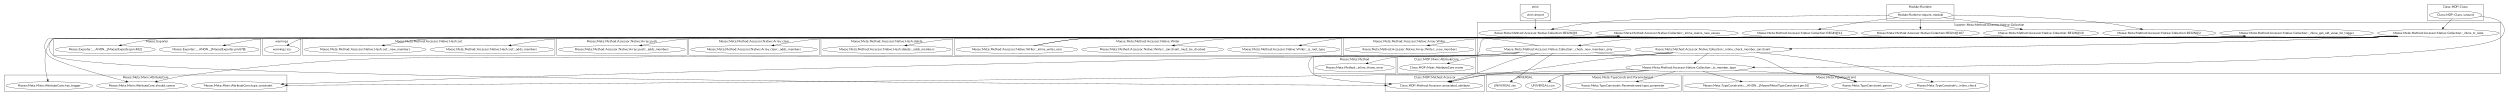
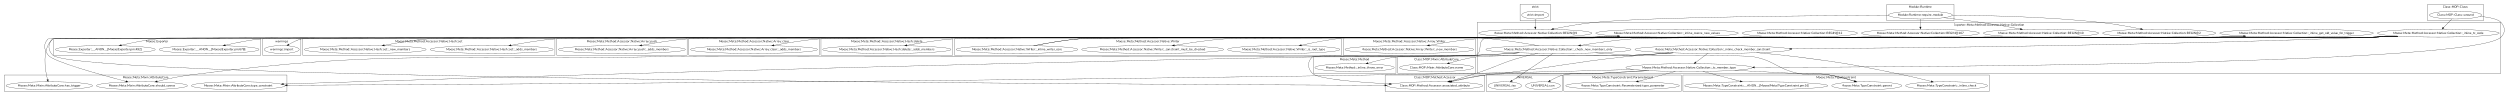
edge "Module::Runtime::require_module" -> "Moose::Meta::Method::Accessor::Native::Collection::BEGIN@12": removed
node "warnings::isa": label "warnings::isa" -> "warnings::import"
